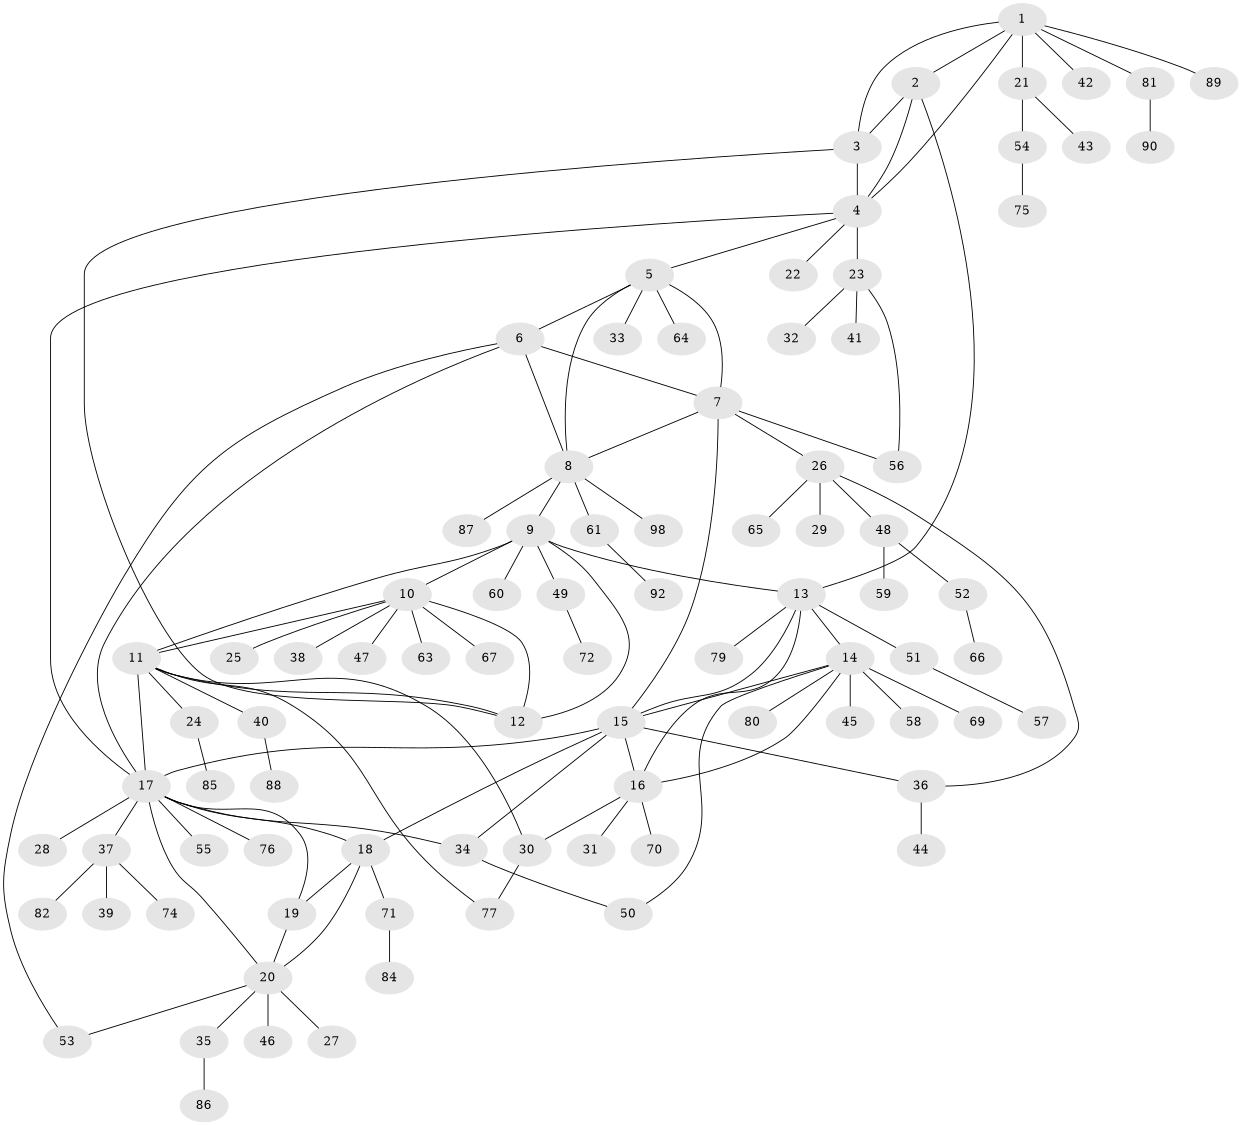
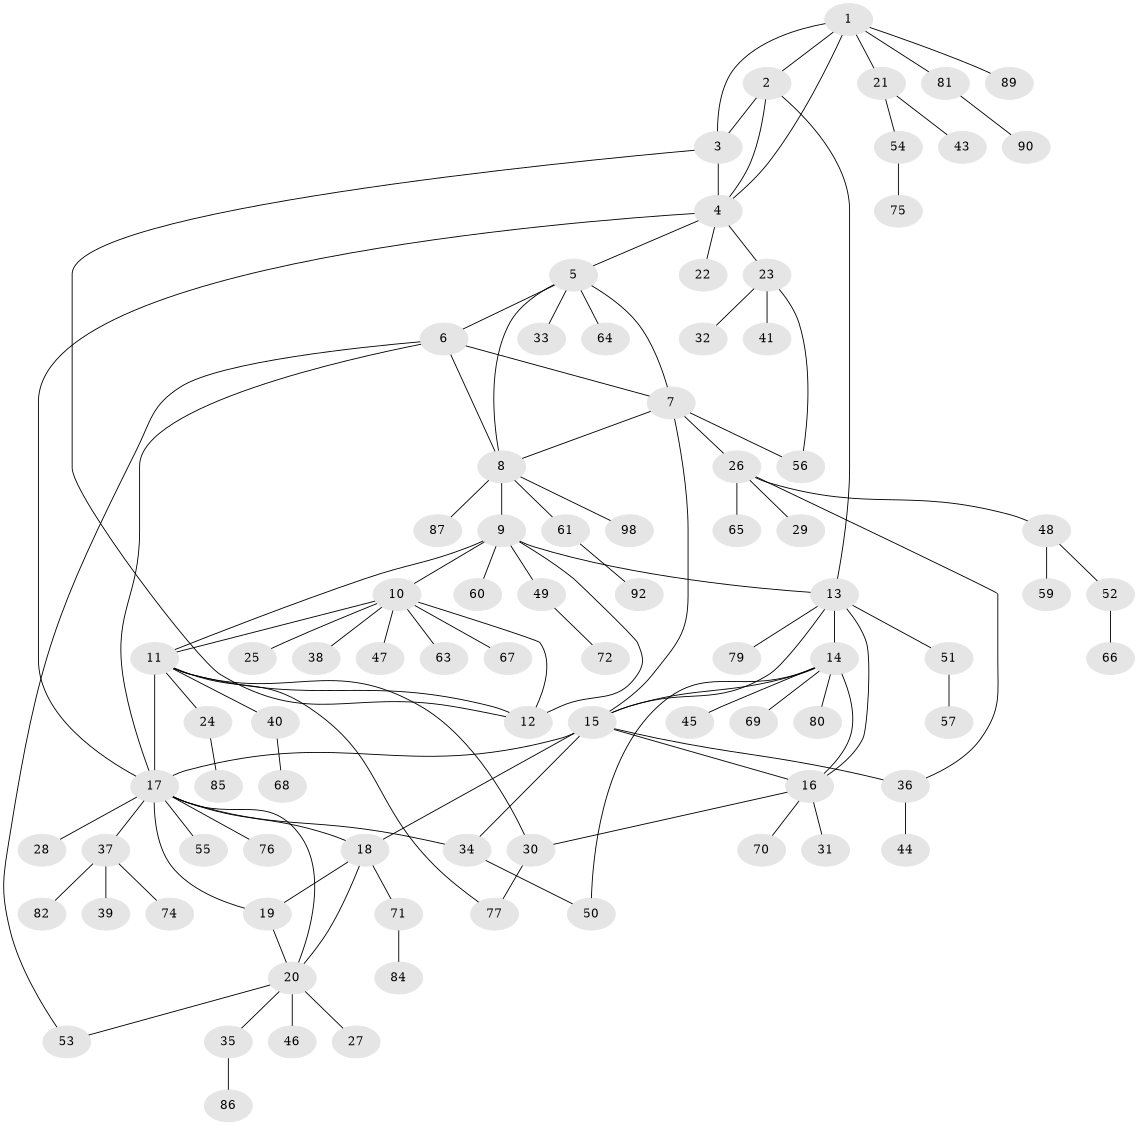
node "42": removed
node "58": removed
node "88": label "88" -> "68"
